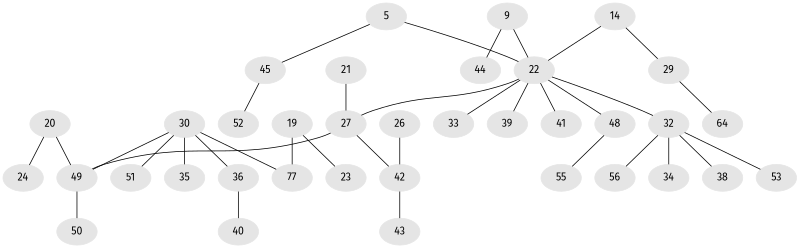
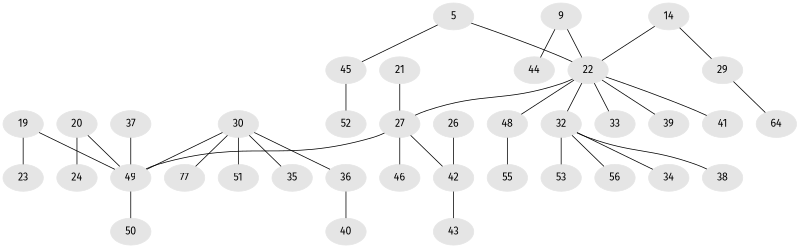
node "37": added
edge "19" -- "77": now "19" -- "49"
node "46": added
